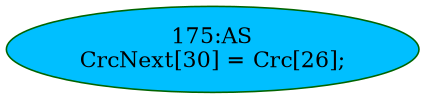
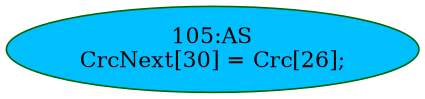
node "175:AS CrcNext[30] = Crc[26];": label "175:AS CrcNext[30] = Crc[26];" -> "105:AS CrcNext[30] = Crc[26];"
